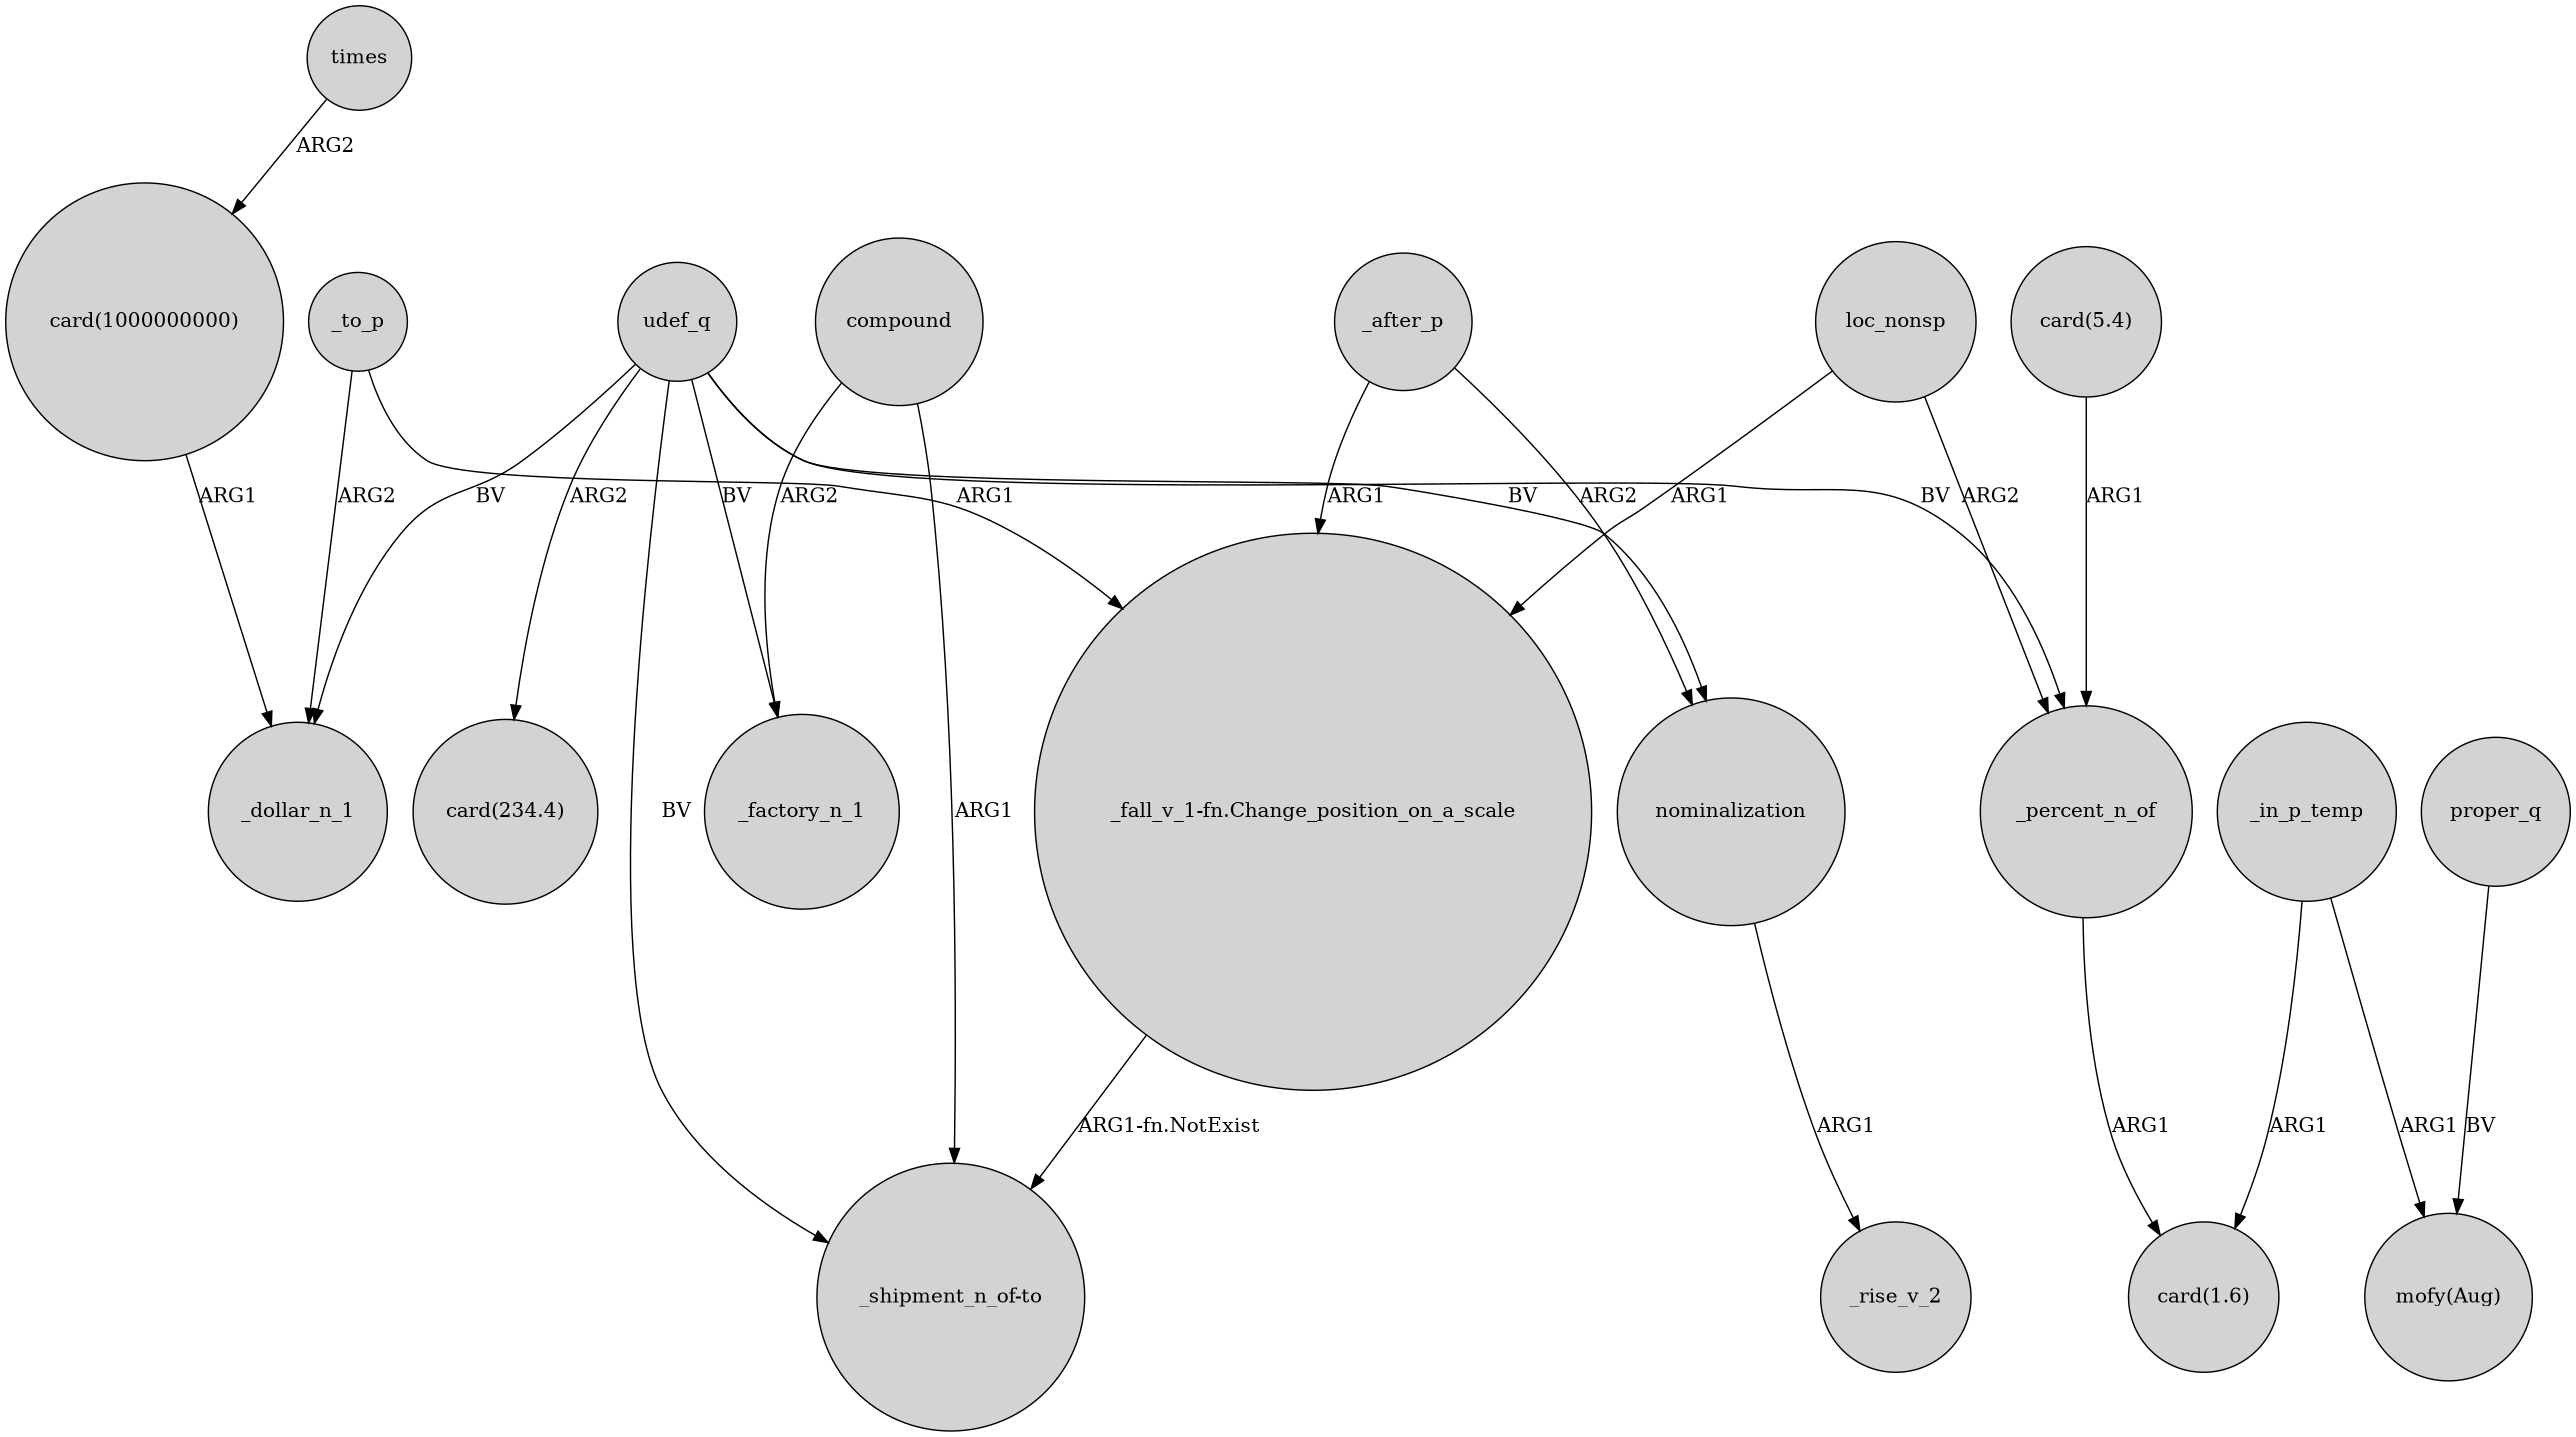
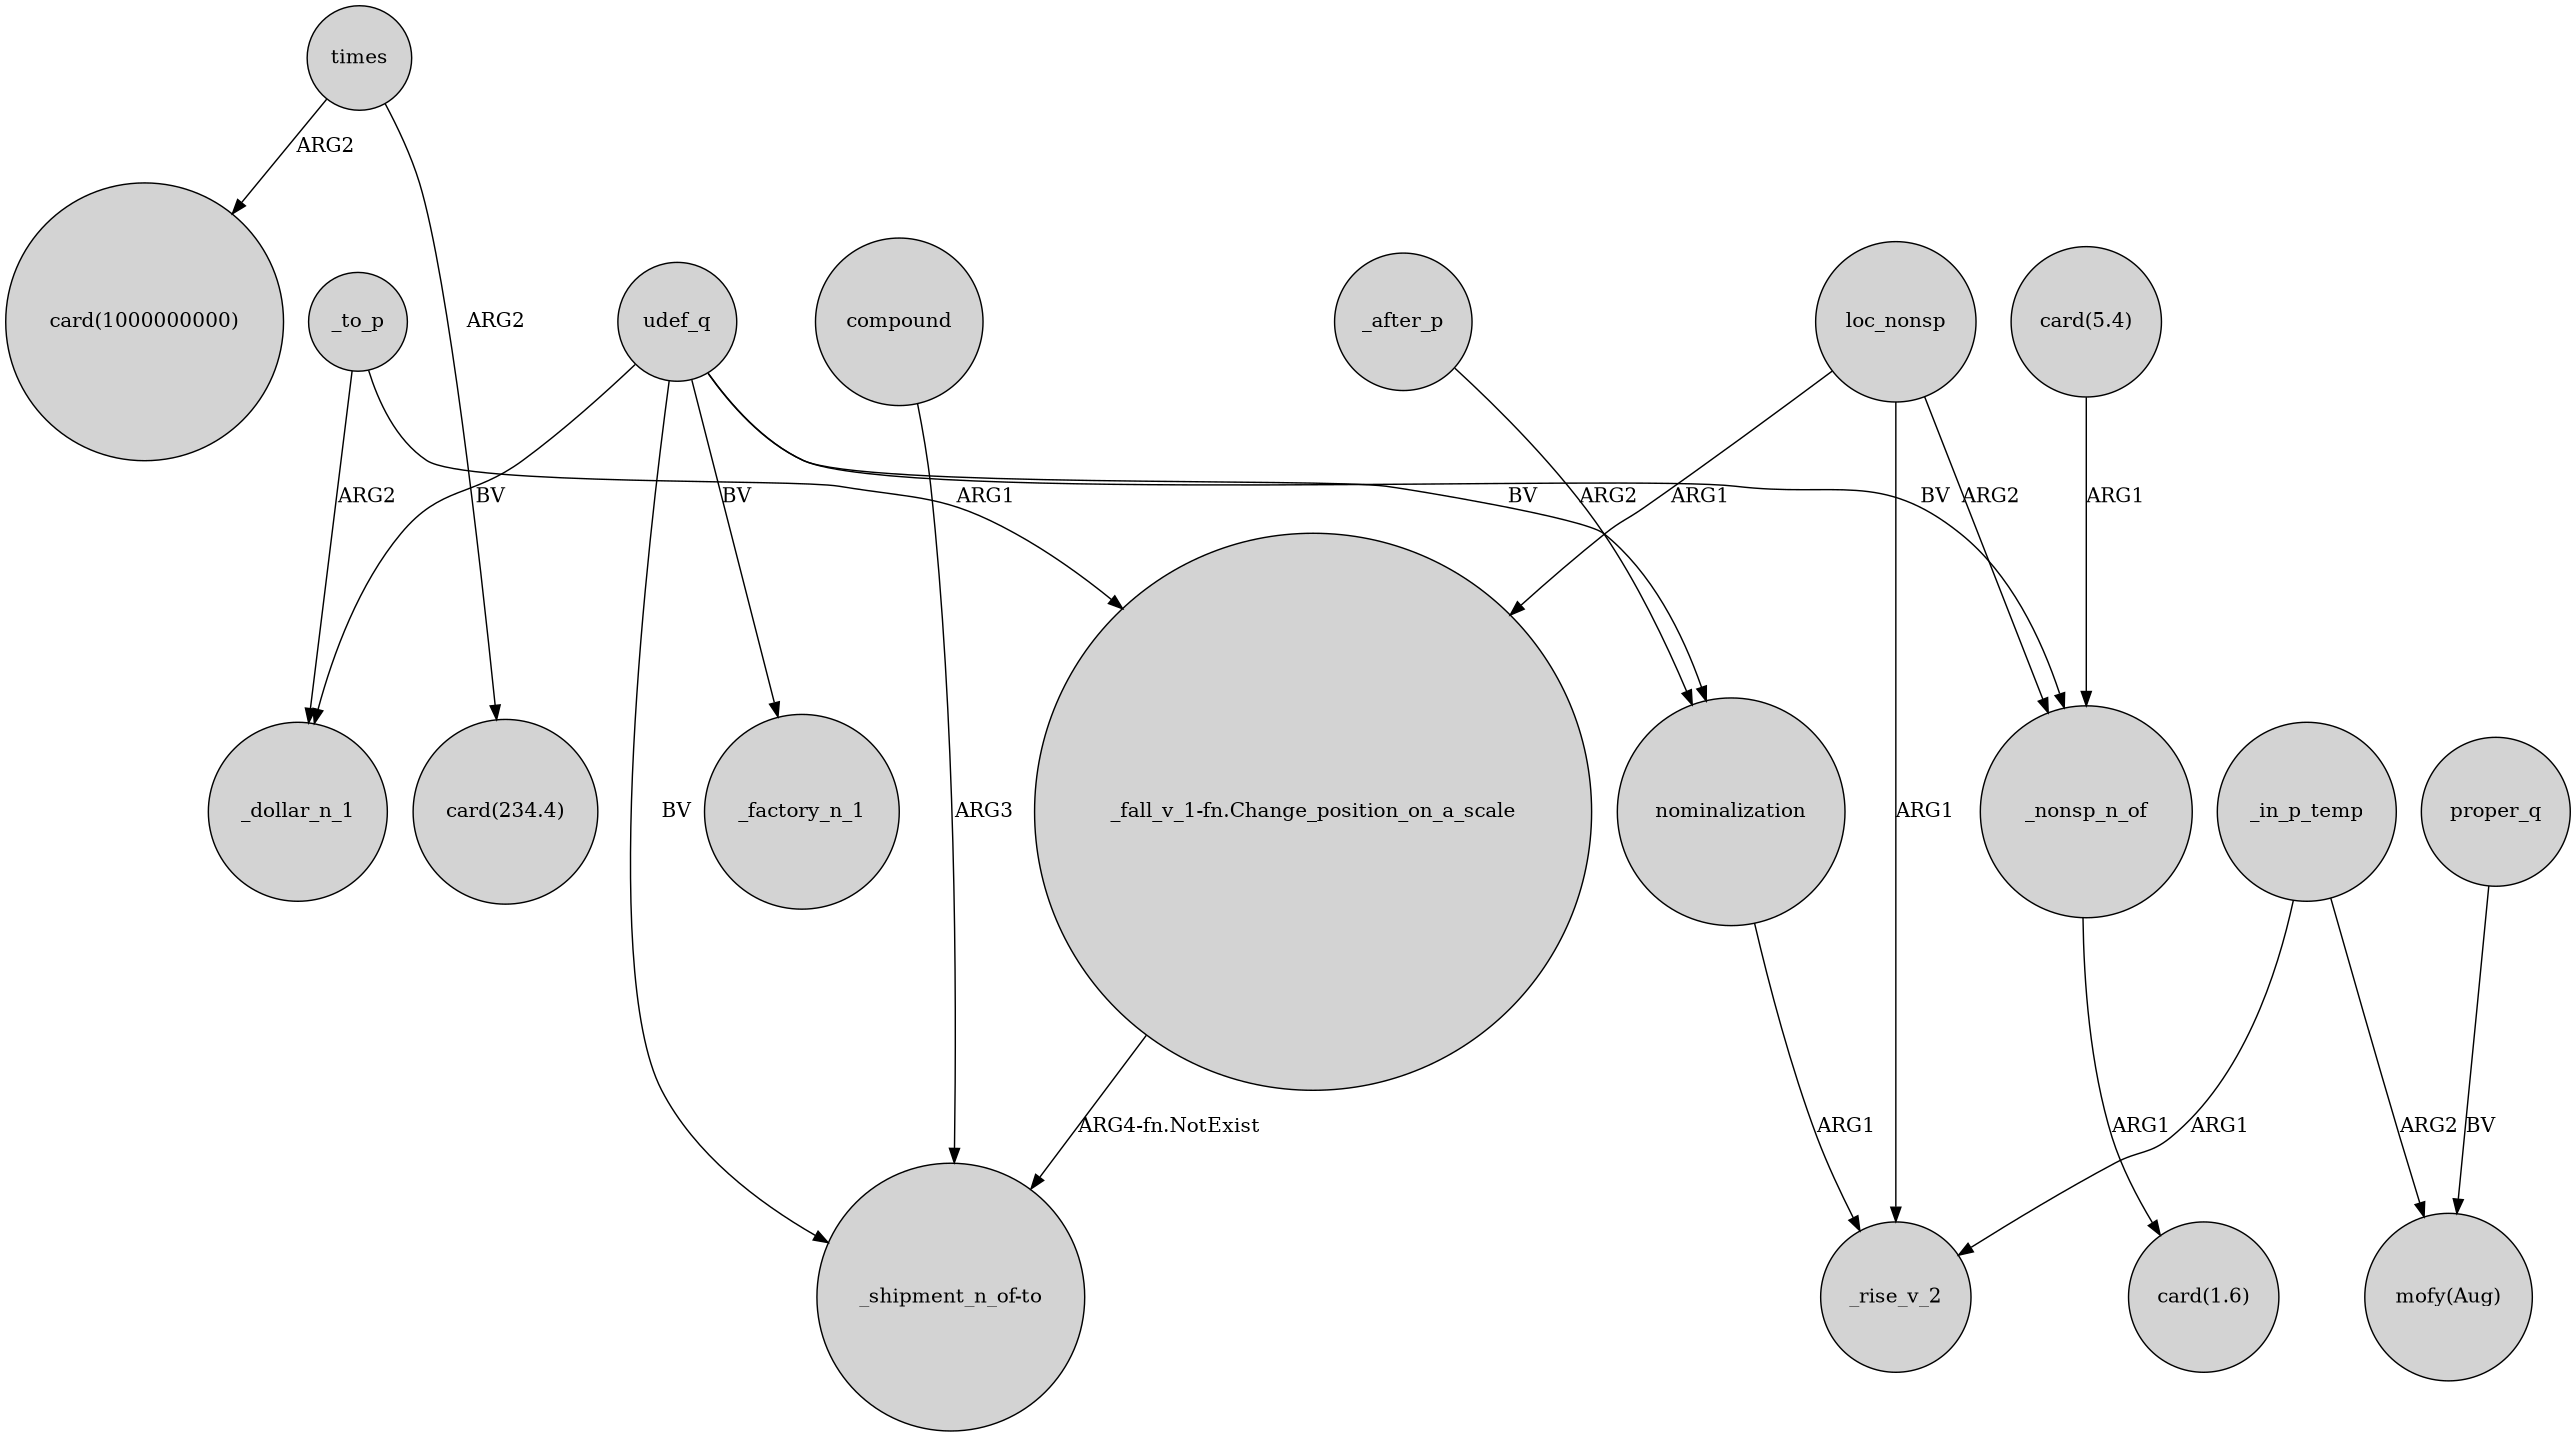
edge "_after_p" -> "_fall_v_1-fn.Change_position_on_a_scale": removed, label "ARG1"
edge "udef_q" -> "card(234.4)": now "times" -> "card(234.4)"
edge "compound" -> "_factory_n_1": removed, label "ARG2"
edge "card(1000000000)" -> "_dollar_n_1": removed, label "ARG1"
edge "loc_nonsp" -> "_rise_v_2": added, label "ARG1"
edge "compound" -> "_shipment_n_of-to": label "ARG1" -> "ARG3"
node "_percent_n_of": label "_percent_n_of" -> "_nonsp_n_of"
edge "_in_p_temp" -> "card(1.6)": now "_in_p_temp" -> "_rise_v_2"
edge "_fall_v_1-fn.Change_position_on_a_scale" -> "_shipment_n_of-to": label "ARG1-fn.NotExist" -> "ARG4-fn.NotExist"
edge "_in_p_temp" -> "mofy(Aug)": label "ARG1" -> "ARG2"
